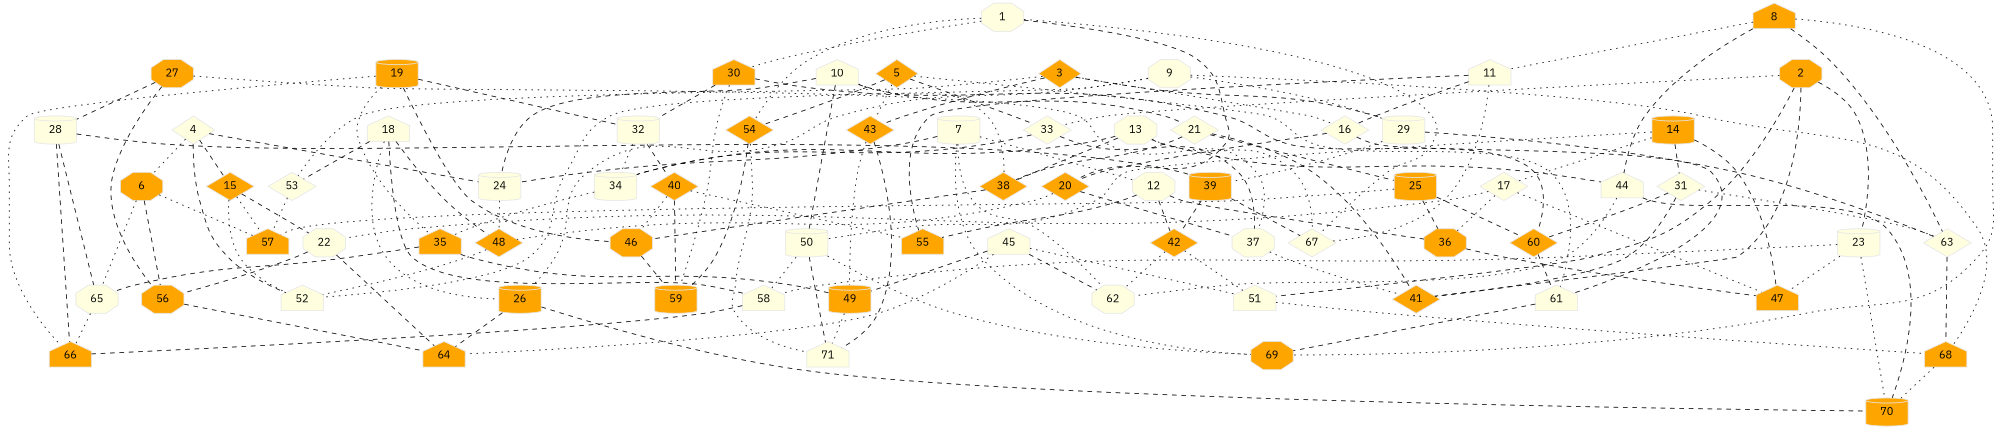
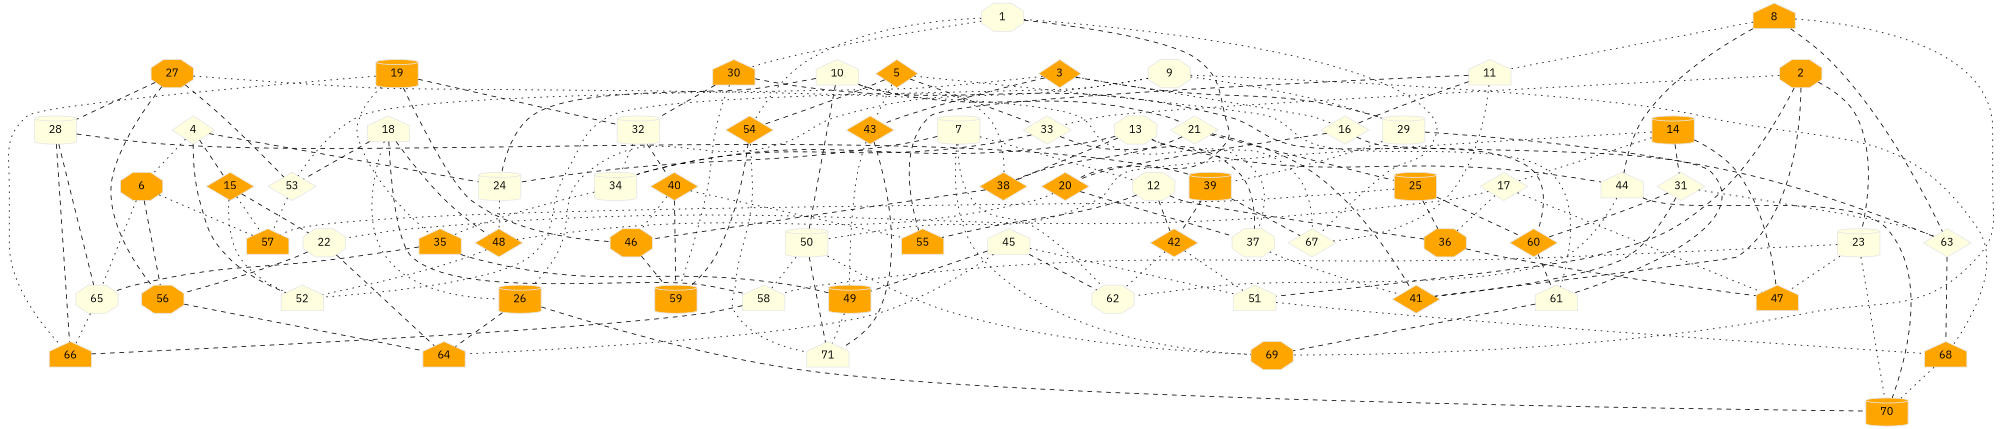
edge "27" -- "53": added
